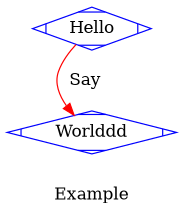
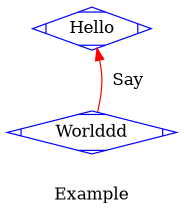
edge "Hello" -> "Worlddd": reversed
